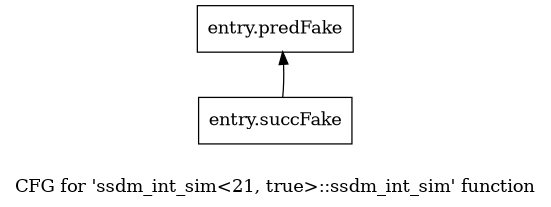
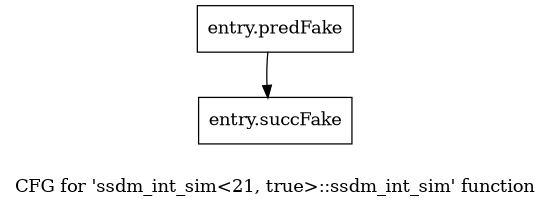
edge "entry.succFake" -> "entry.predFake": reversed
